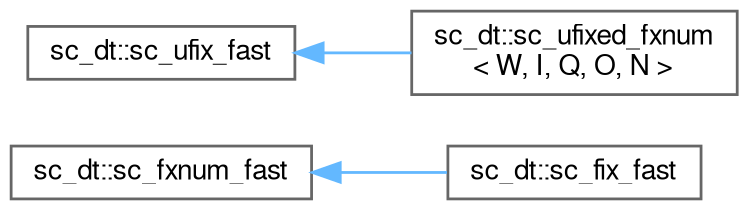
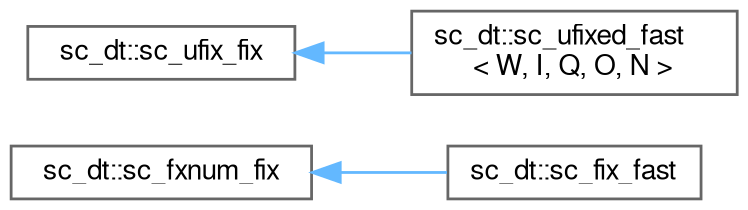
node "sc_dt::sc_ufix_fast": label "sc_dt::sc_ufix_fast" -> "sc_dt::sc_ufix_fix"
node "sc_dt::sc_ufixed_fxnum < W, I, Q, O, N >": label "sc_dt::sc_ufixed_fxnum < W, I, Q, O, N >" -> "sc_dt::sc_ufixed_fast < W, I, Q, O, N >"
node "sc_dt::sc_fxnum_fast": label "sc_dt::sc_fxnum_fast" -> "sc_dt::sc_fxnum_fix"
